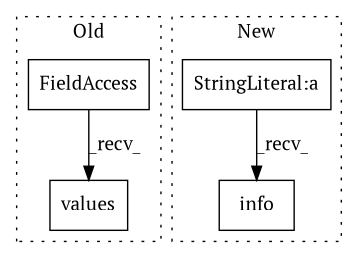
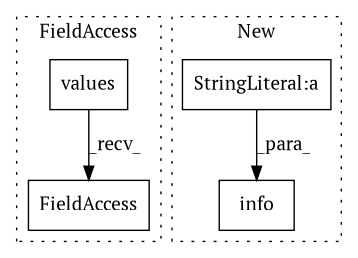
cluster "Old": label "Old" -> "FieldAccess"
edge "FieldAccess" -> "values": reversed
edge "StringLiteral:a" -> "info": label "_recv_" -> "_para_"
